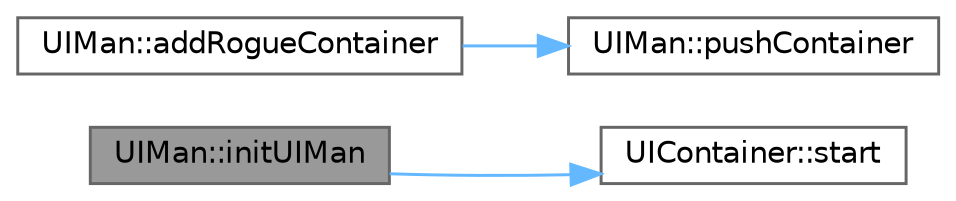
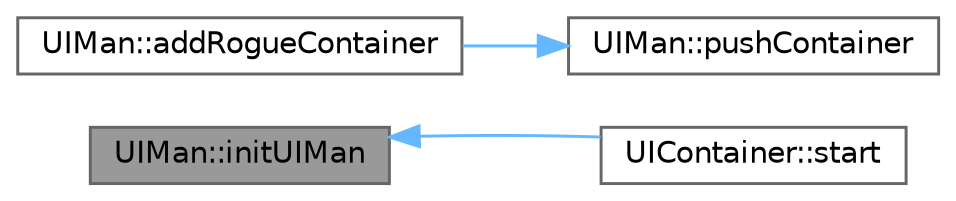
edge "UIMan::initUIMan" -> "UIContainer::start": reversed
